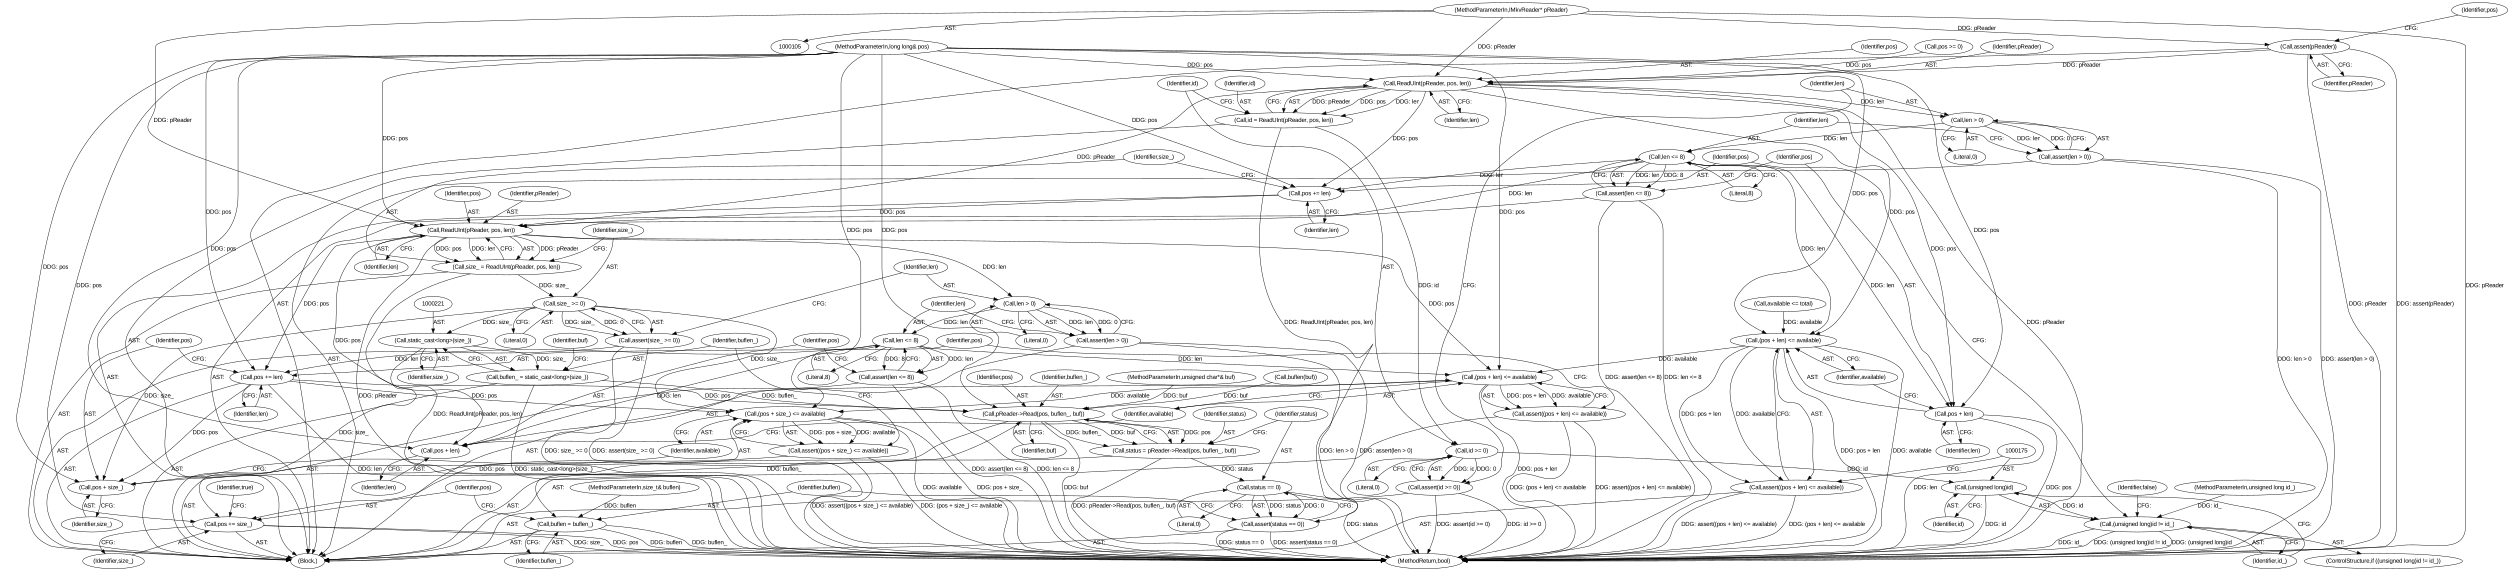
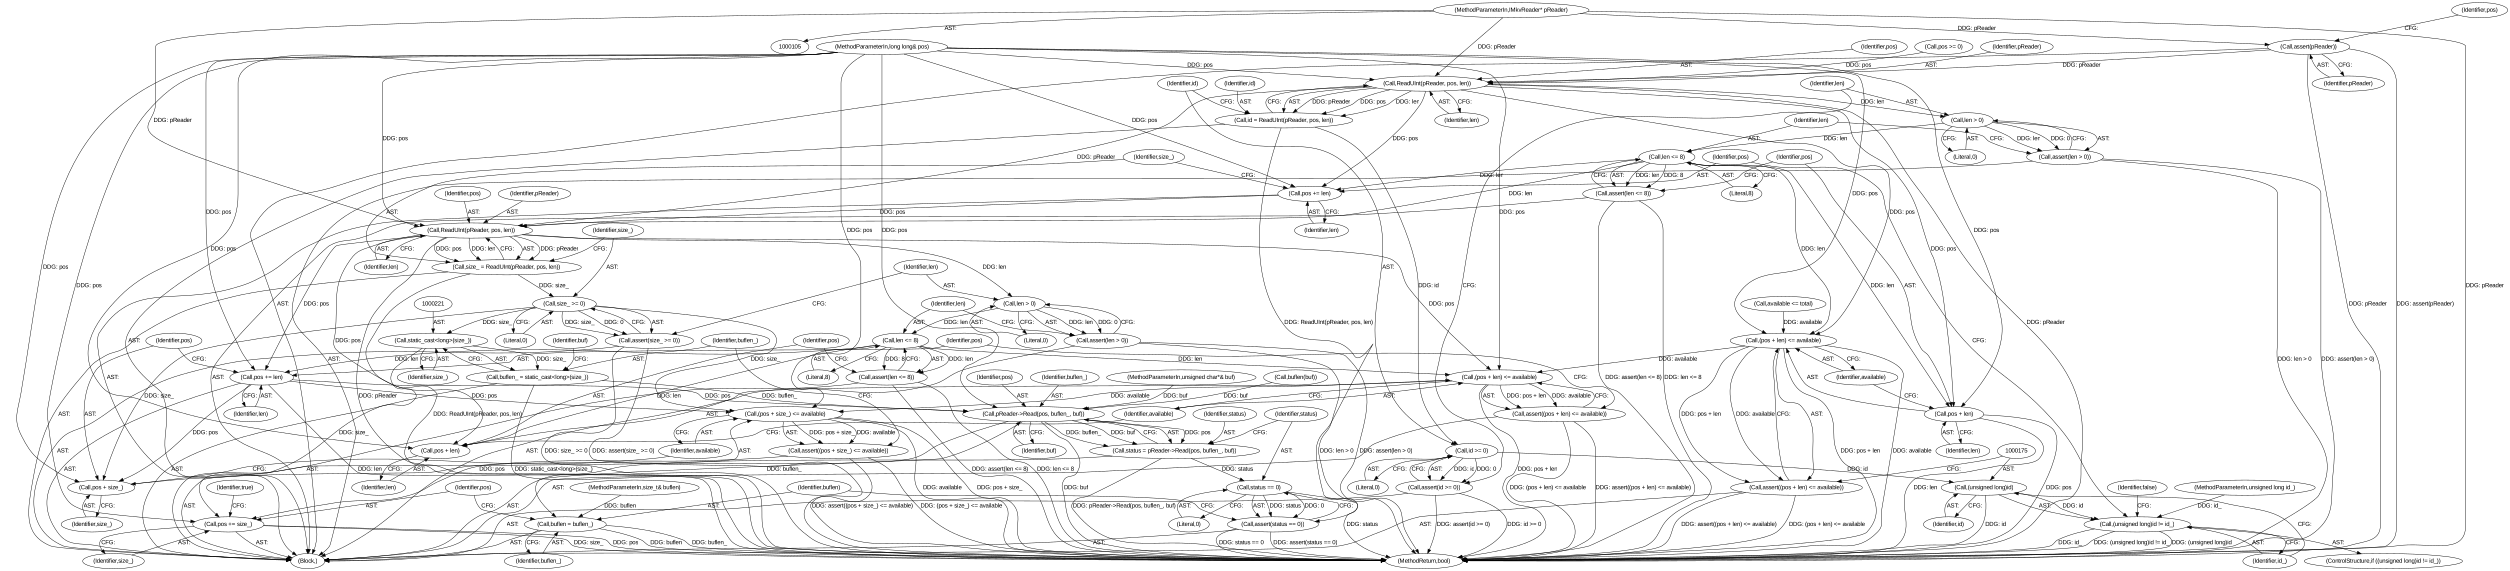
edge "(Call,assert((pos + size_) <= available))" -> "(Call,(pos + size_) <= available)": removed, label "CFG:"
